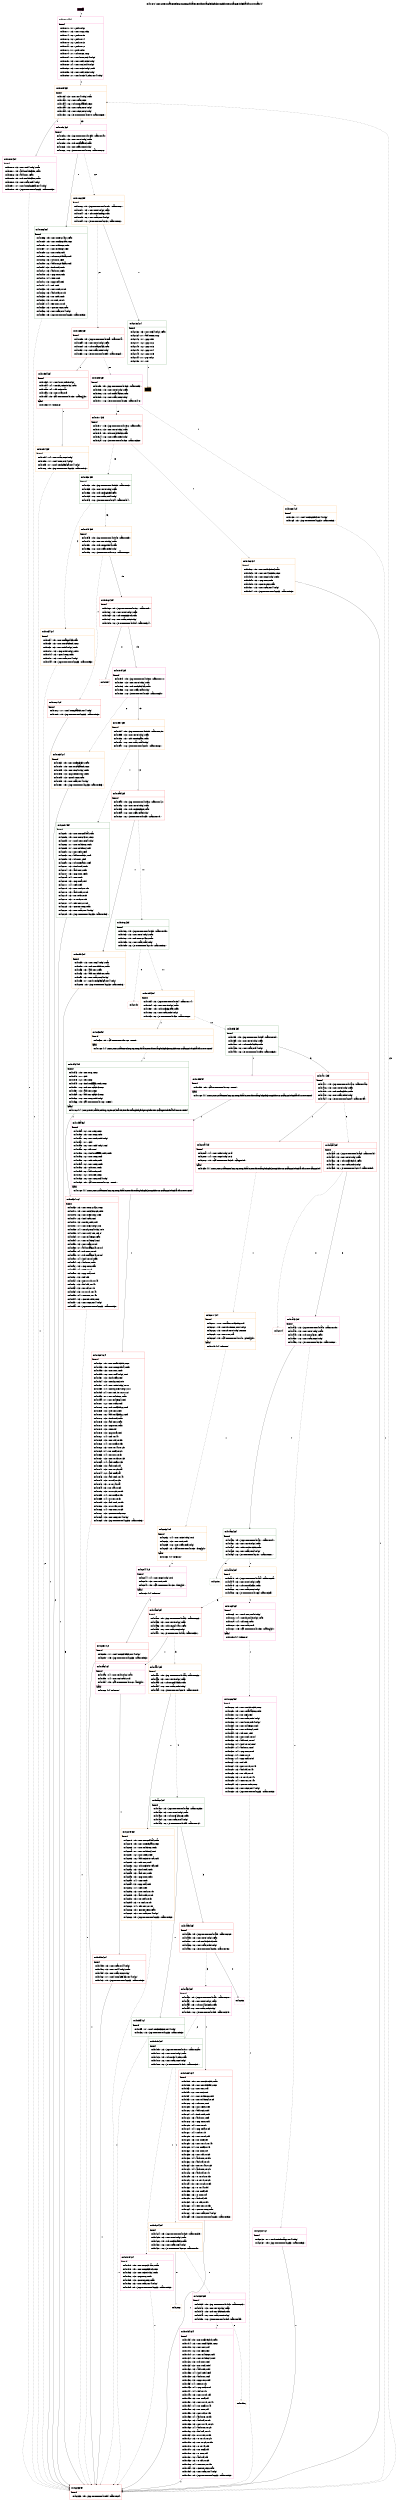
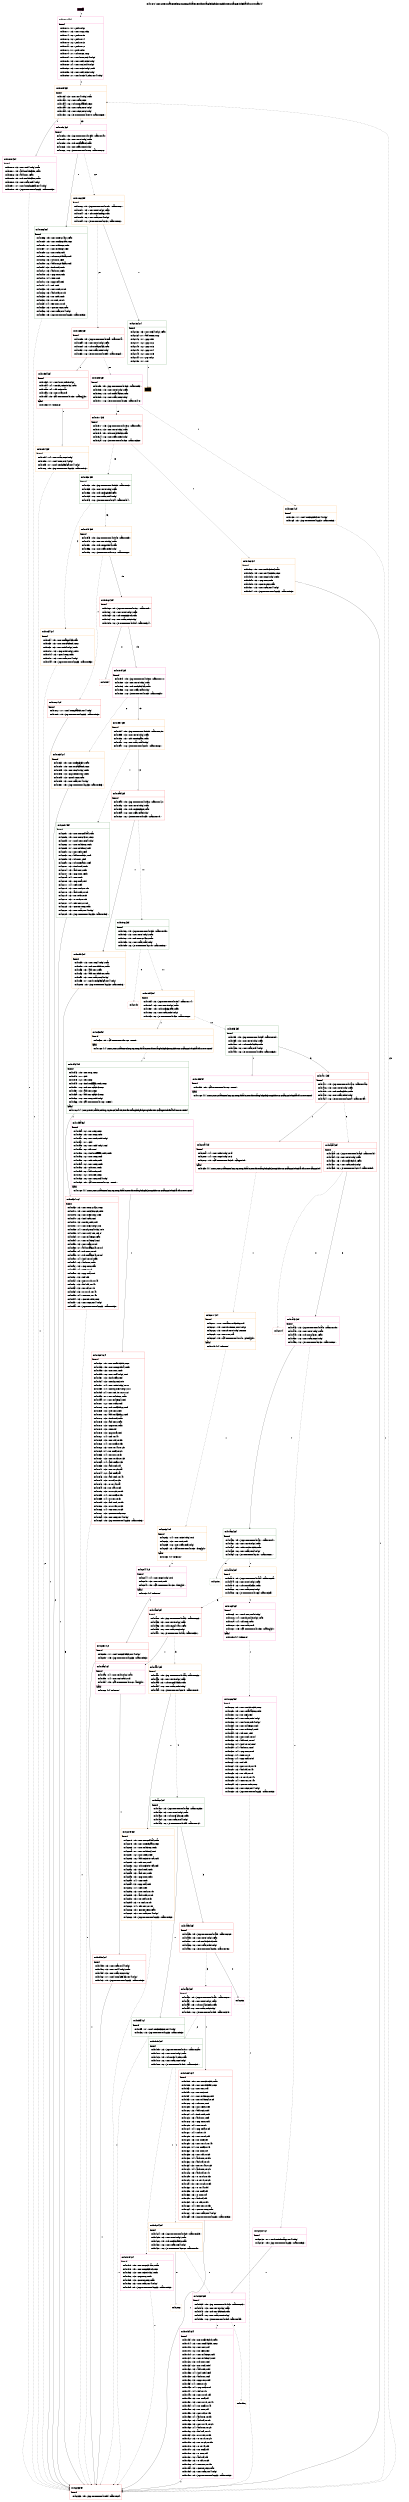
edge "0x401d95 [5]" -> "0x401d9a [52]": removed, label "1"
edge "0x402130 [12]" -> "0x402233 [5]": now "0x402130 [12]" -> "0x401b3d [25]"
